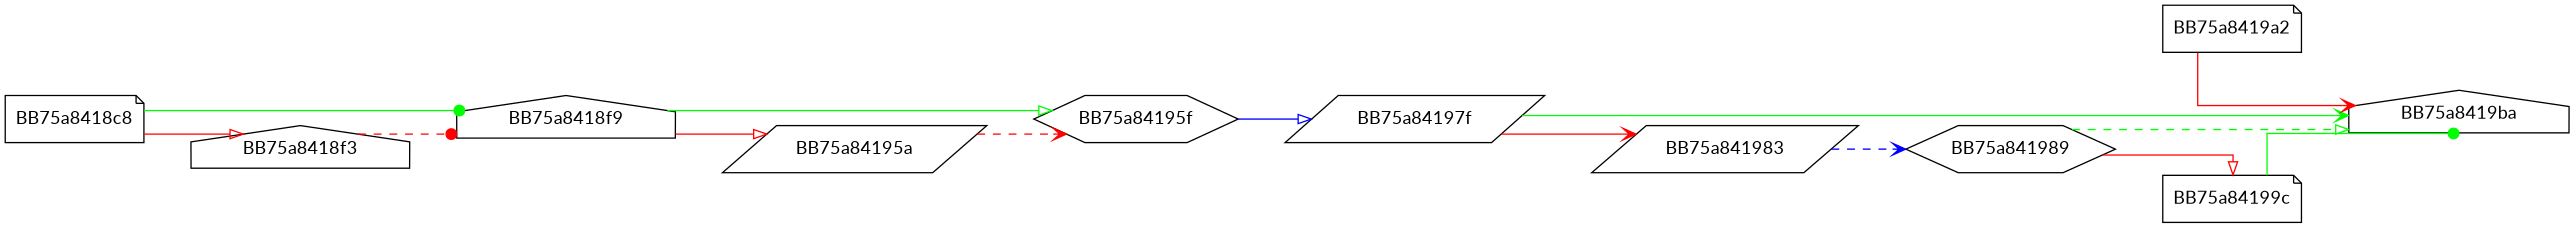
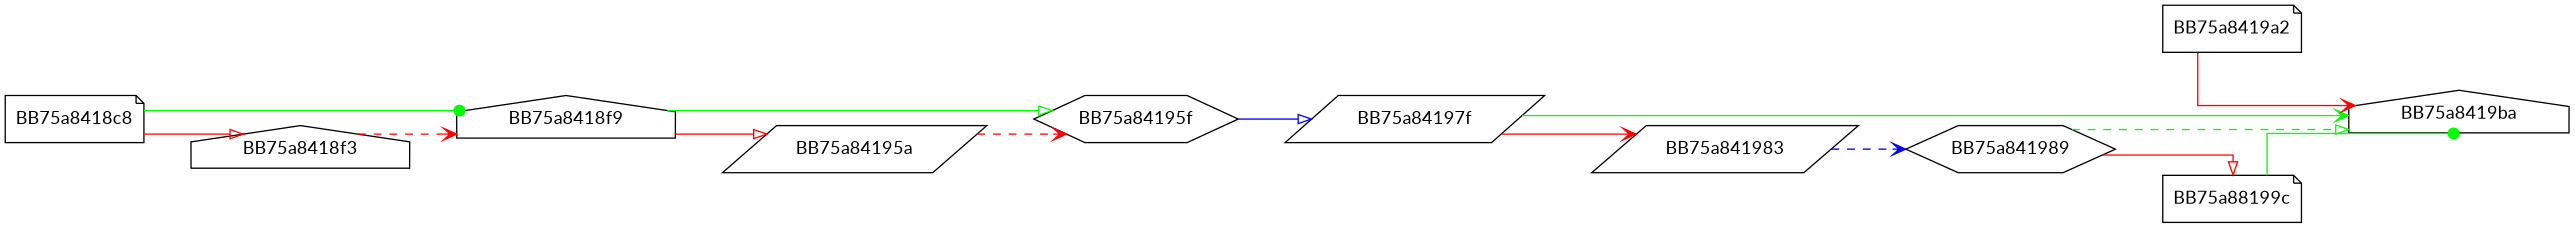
edge "BB75a8418f3" -> "BB75a8418f9": arrowhead dot -> vee
node "BB75a84199c": label "BB75a84199c" -> "BB75a88199c"
